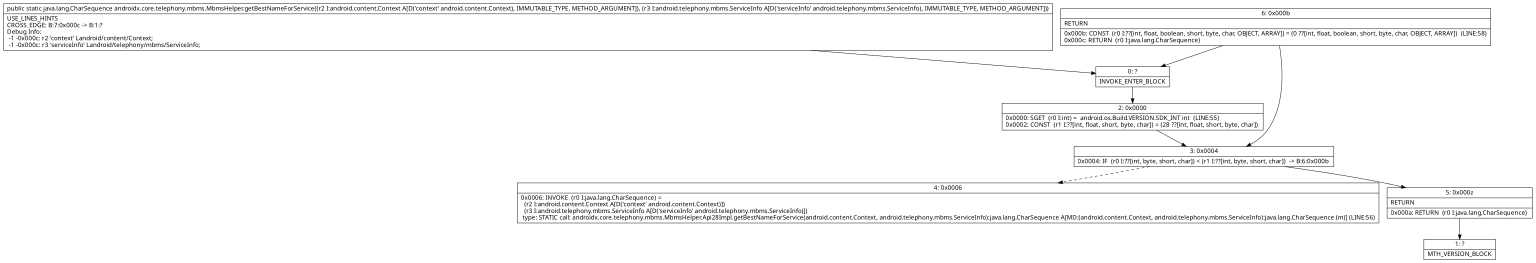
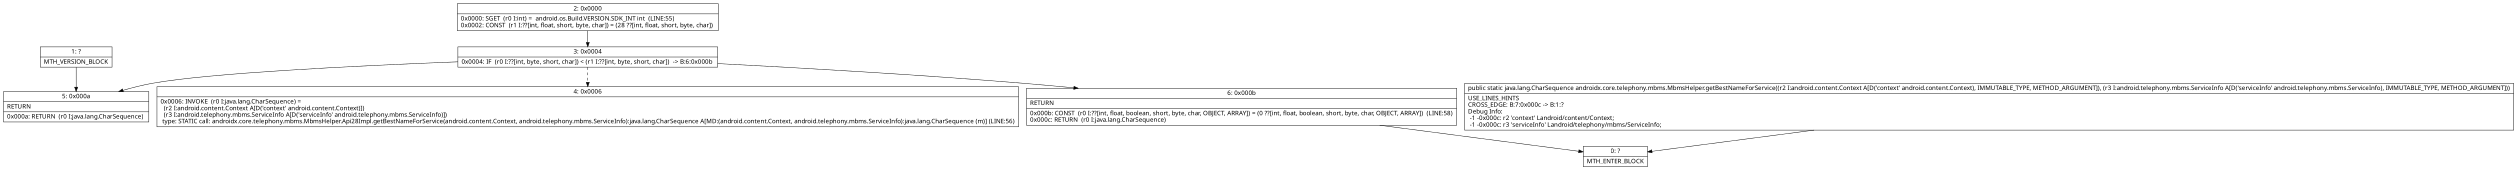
node "0: ?": text "INVOKE_ENTER_BLOCK" -> "MTH_ENTER_BLOCK"
edge "0: ?" -> "2: 0x0000": removed
edge "6: 0x000b" -> "3: 0x0004": reversed
edge "5: 0x000a" -> "1: ?": reversed
